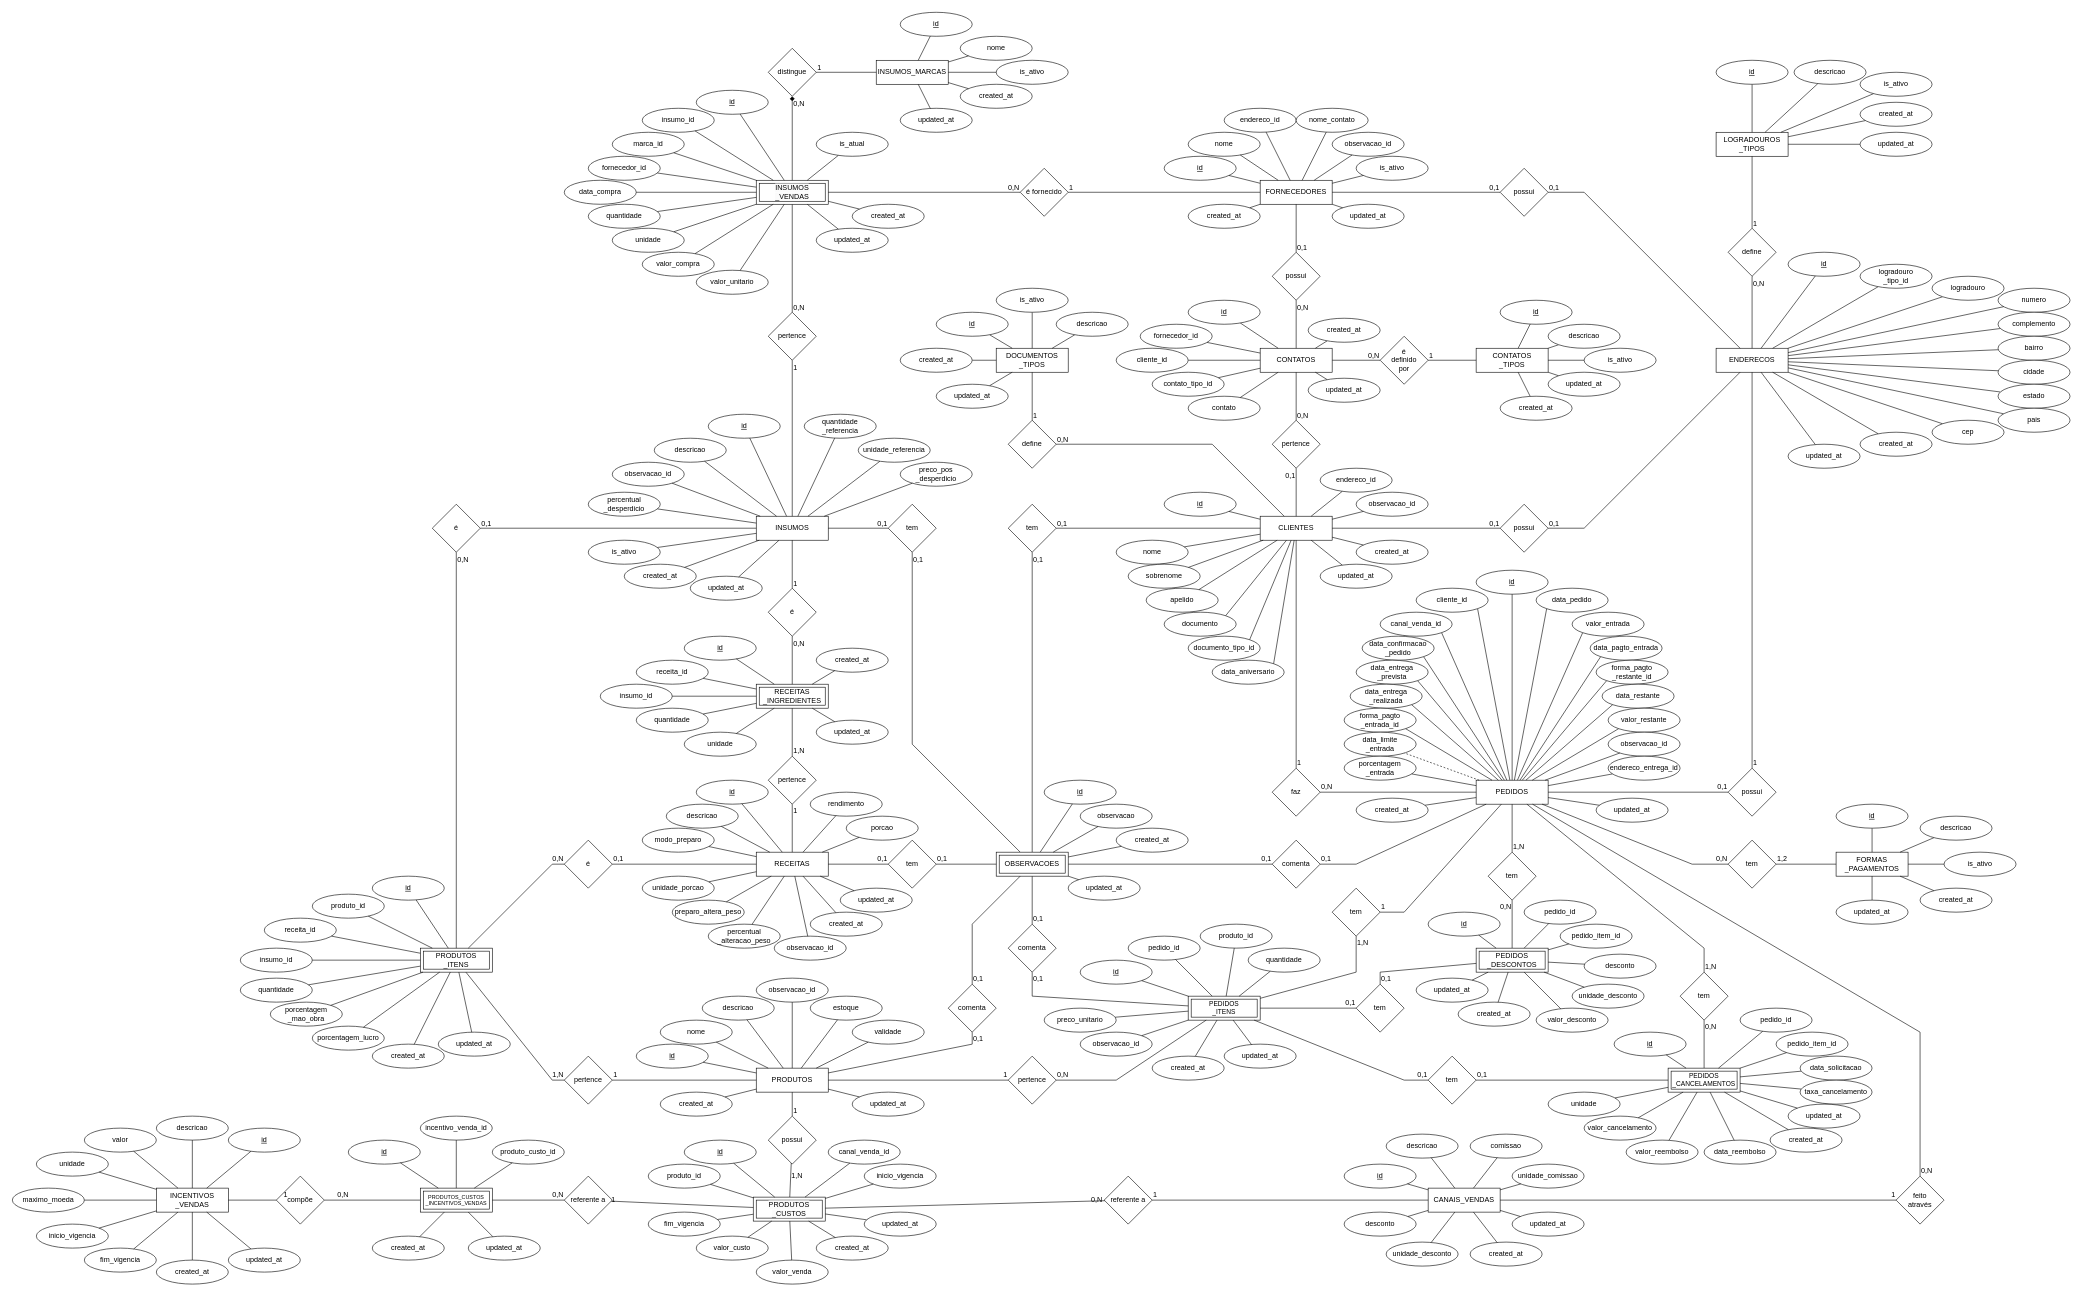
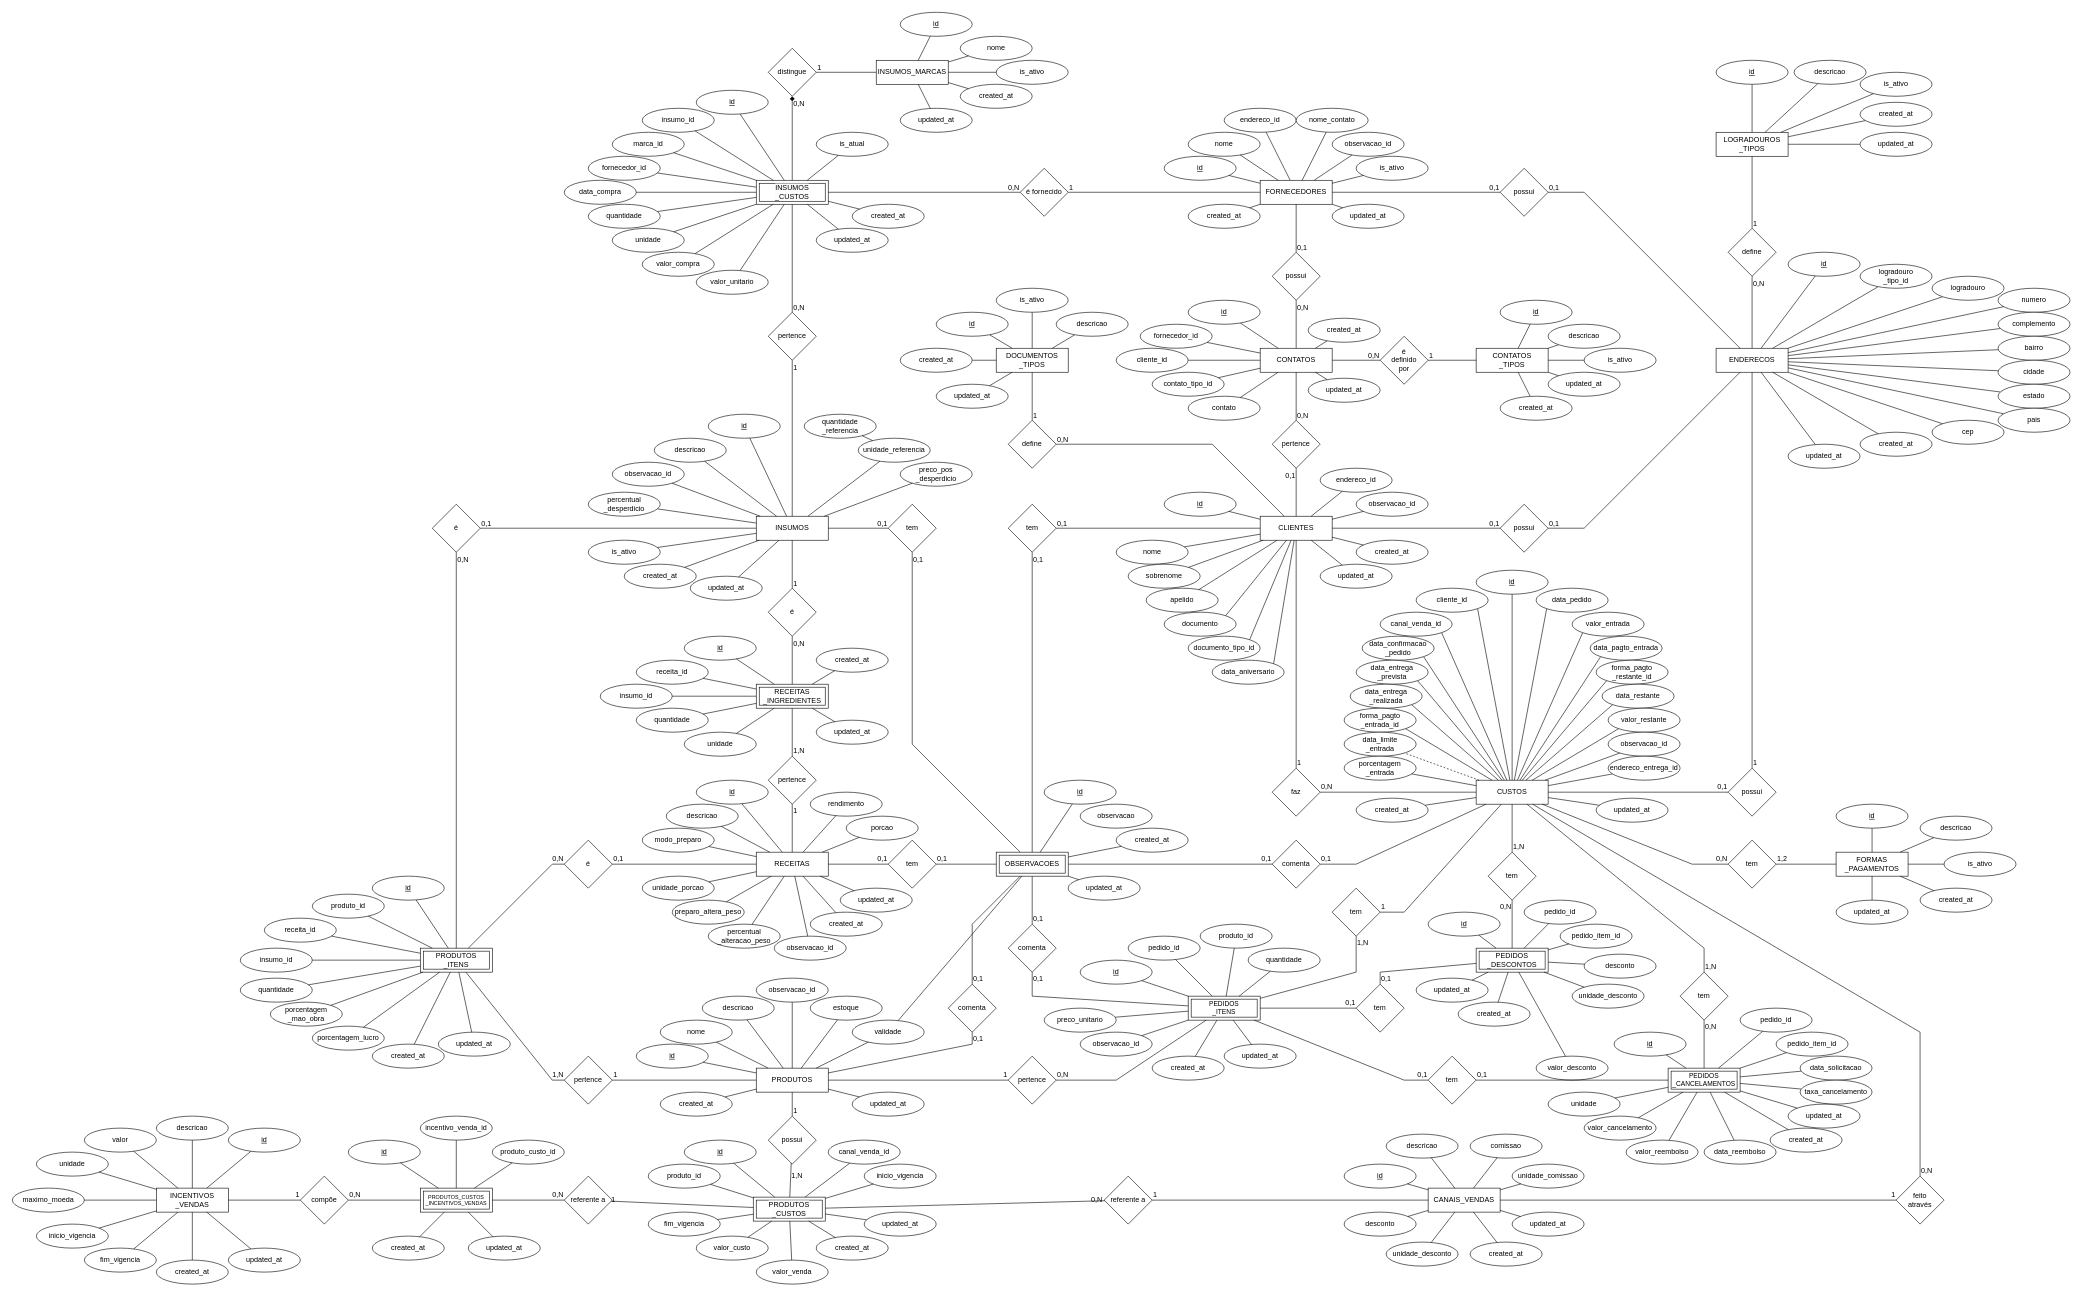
node "INSUMOS _VENDAS": label "INSUMOS _VENDAS" -> "INSUMOS _CUSTOS"
edge "quantidade _referencia" -- "INSUMOS": now "quantidade _referencia" -- "unidade_referencia"
node "PEDIDOS": label "PEDIDOS" -> "CUSTOS"
edge "observacao" -- "OBSERVACOES": now "validade" -- "OBSERVACOES"
node "valor_desconto": moved (1572, 1020) -> (1572, 1068)
node "compõe": moved (300, 1200) -> (324, 1200)
